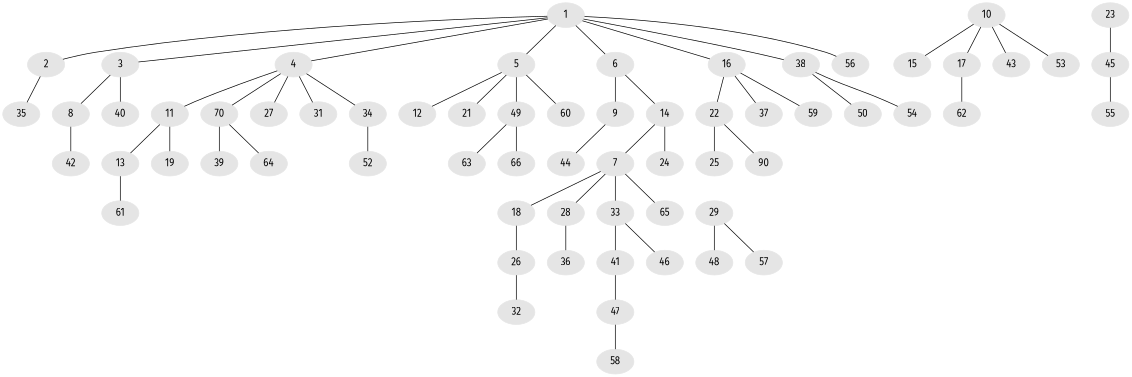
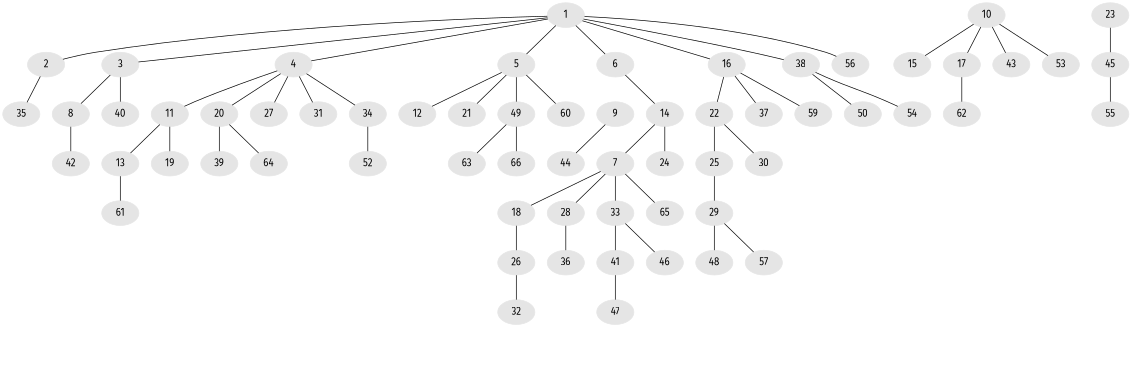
edge "6" -- "9": removed
node "70": label "70" -> "20"
node "90": label "90" -> "30"
edge "25" -- "29": added
node "58": removed
